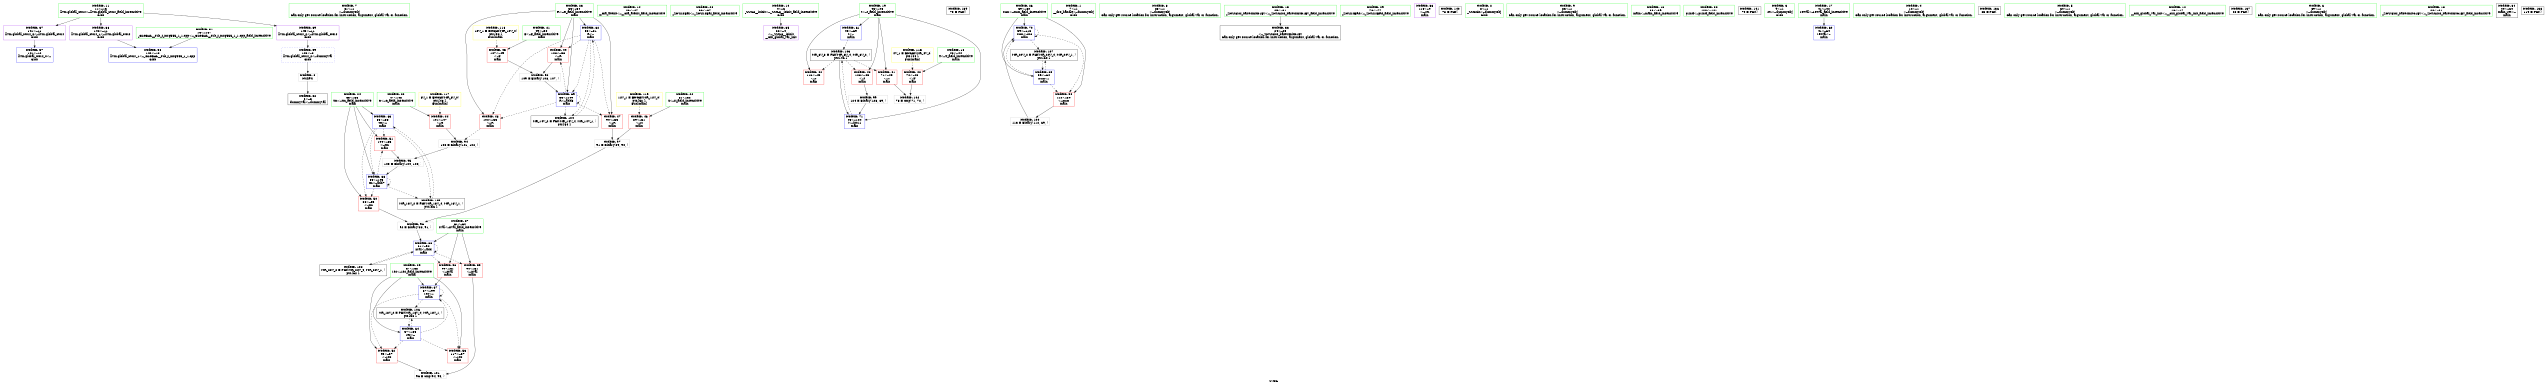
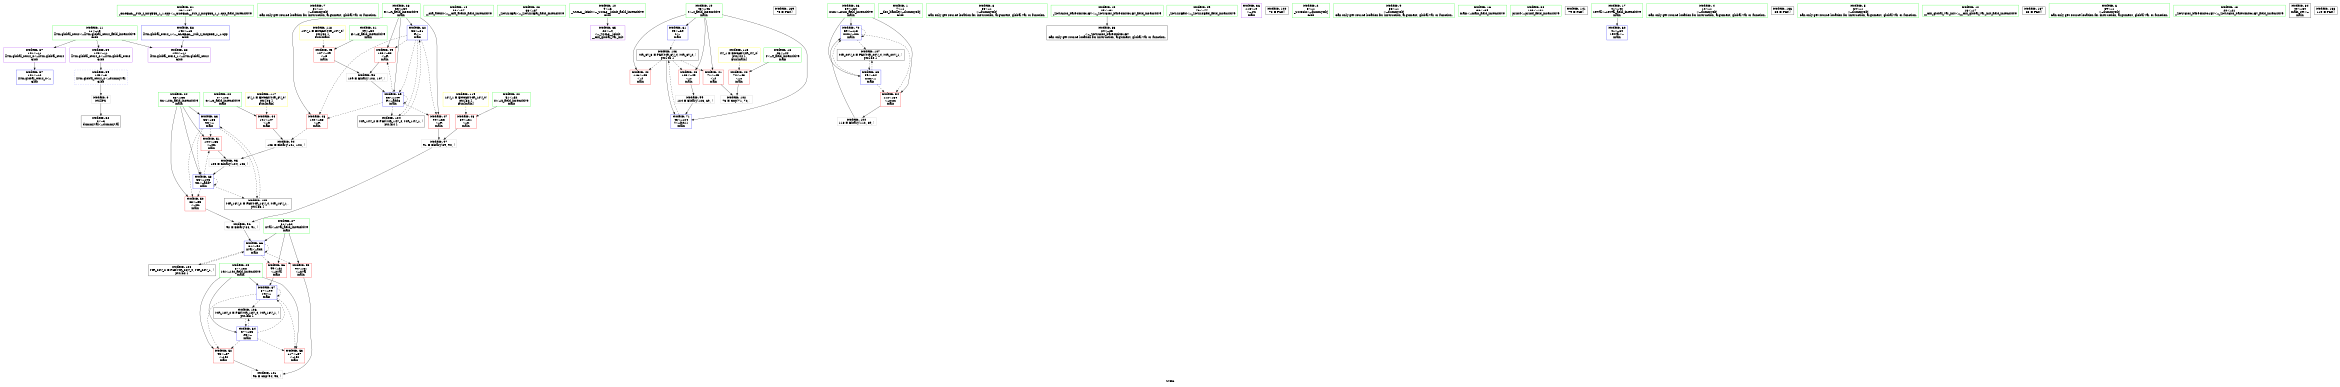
node "NodeID: 3": removed
edge "NodeID: 38" -> "NodeID: 58": reversed
